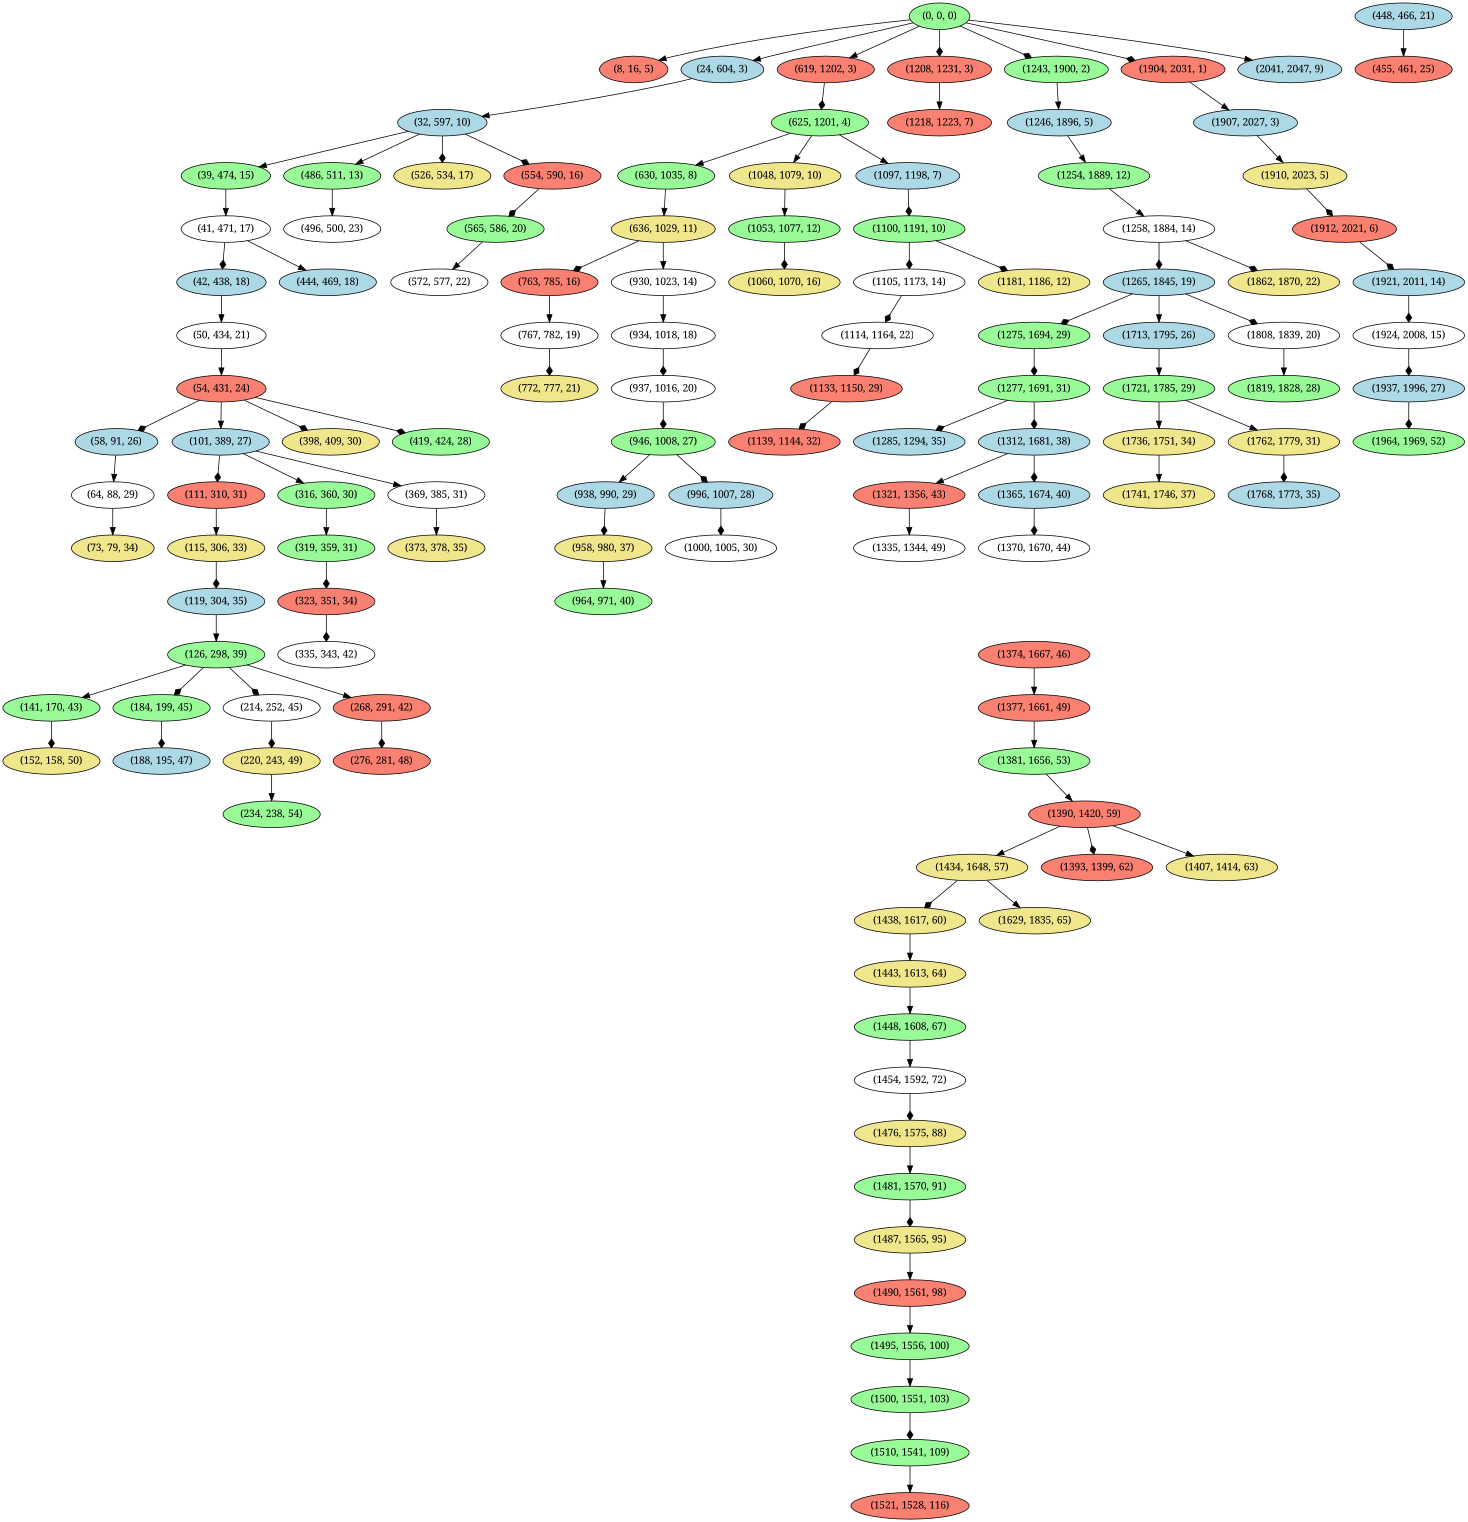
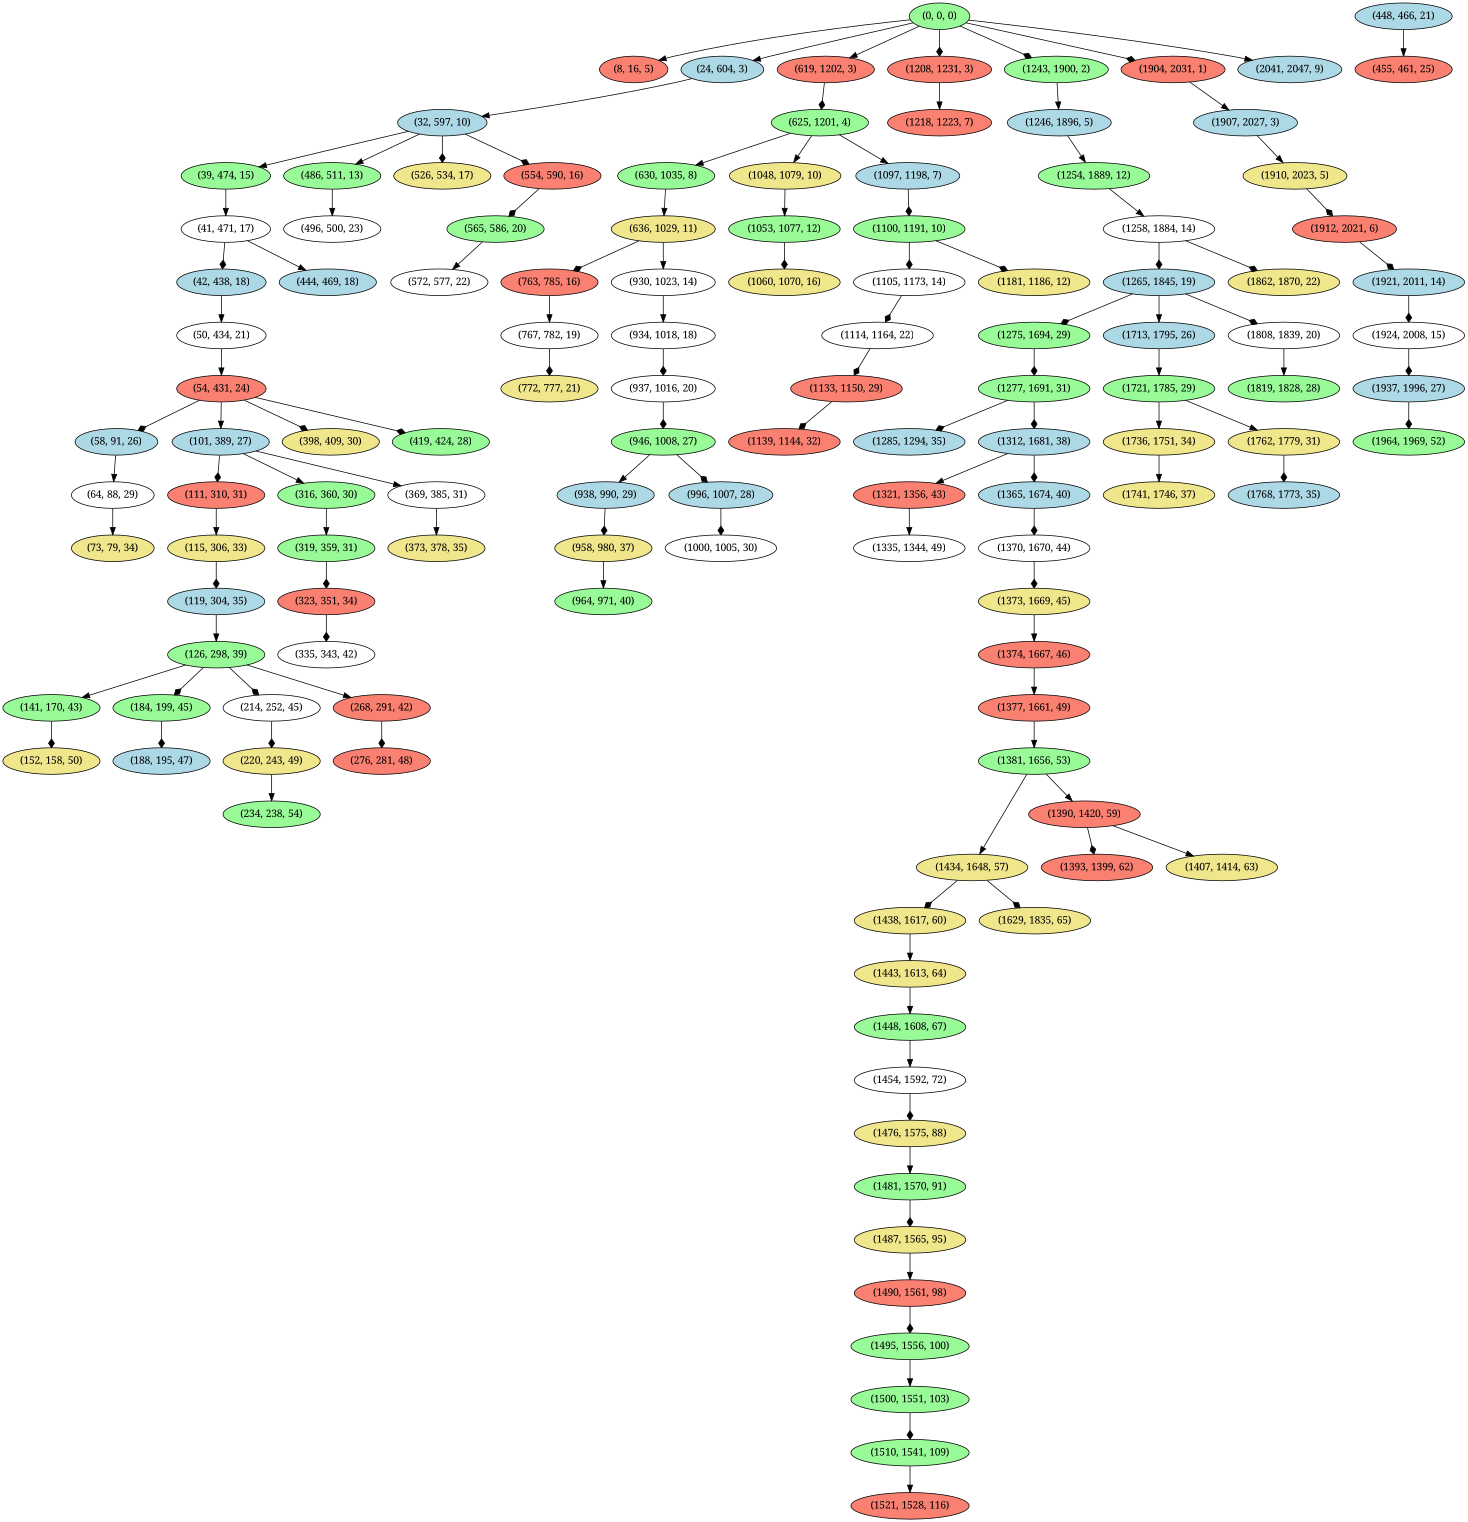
node "(1373, 1669, 45)": added
edge "(1390, 1420, 59)" -> "(1434, 1648, 57)": now "(1381, 1656, 53)" -> "(1434, 1648, 57)"
edge "(1434, 1648, 57)" -> "(1629, 1835, 65)": arrowhead normal -> diamond
edge "(1490, 1561, 98)" -> "(1495, 1556, 100)": arrowhead normal -> diamond
